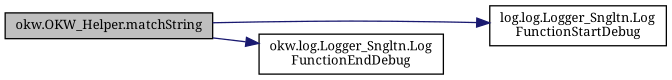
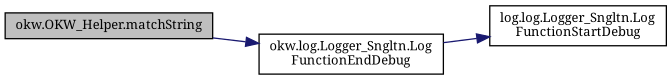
edge "okw.OKW_Helper.matchString" -> "log.log.Logger_Sngltn.Log FunctionStartDebug": now "okw.log.Logger_Sngltn.Log FunctionEndDebug" -> "log.log.Logger_Sngltn.Log FunctionStartDebug"
